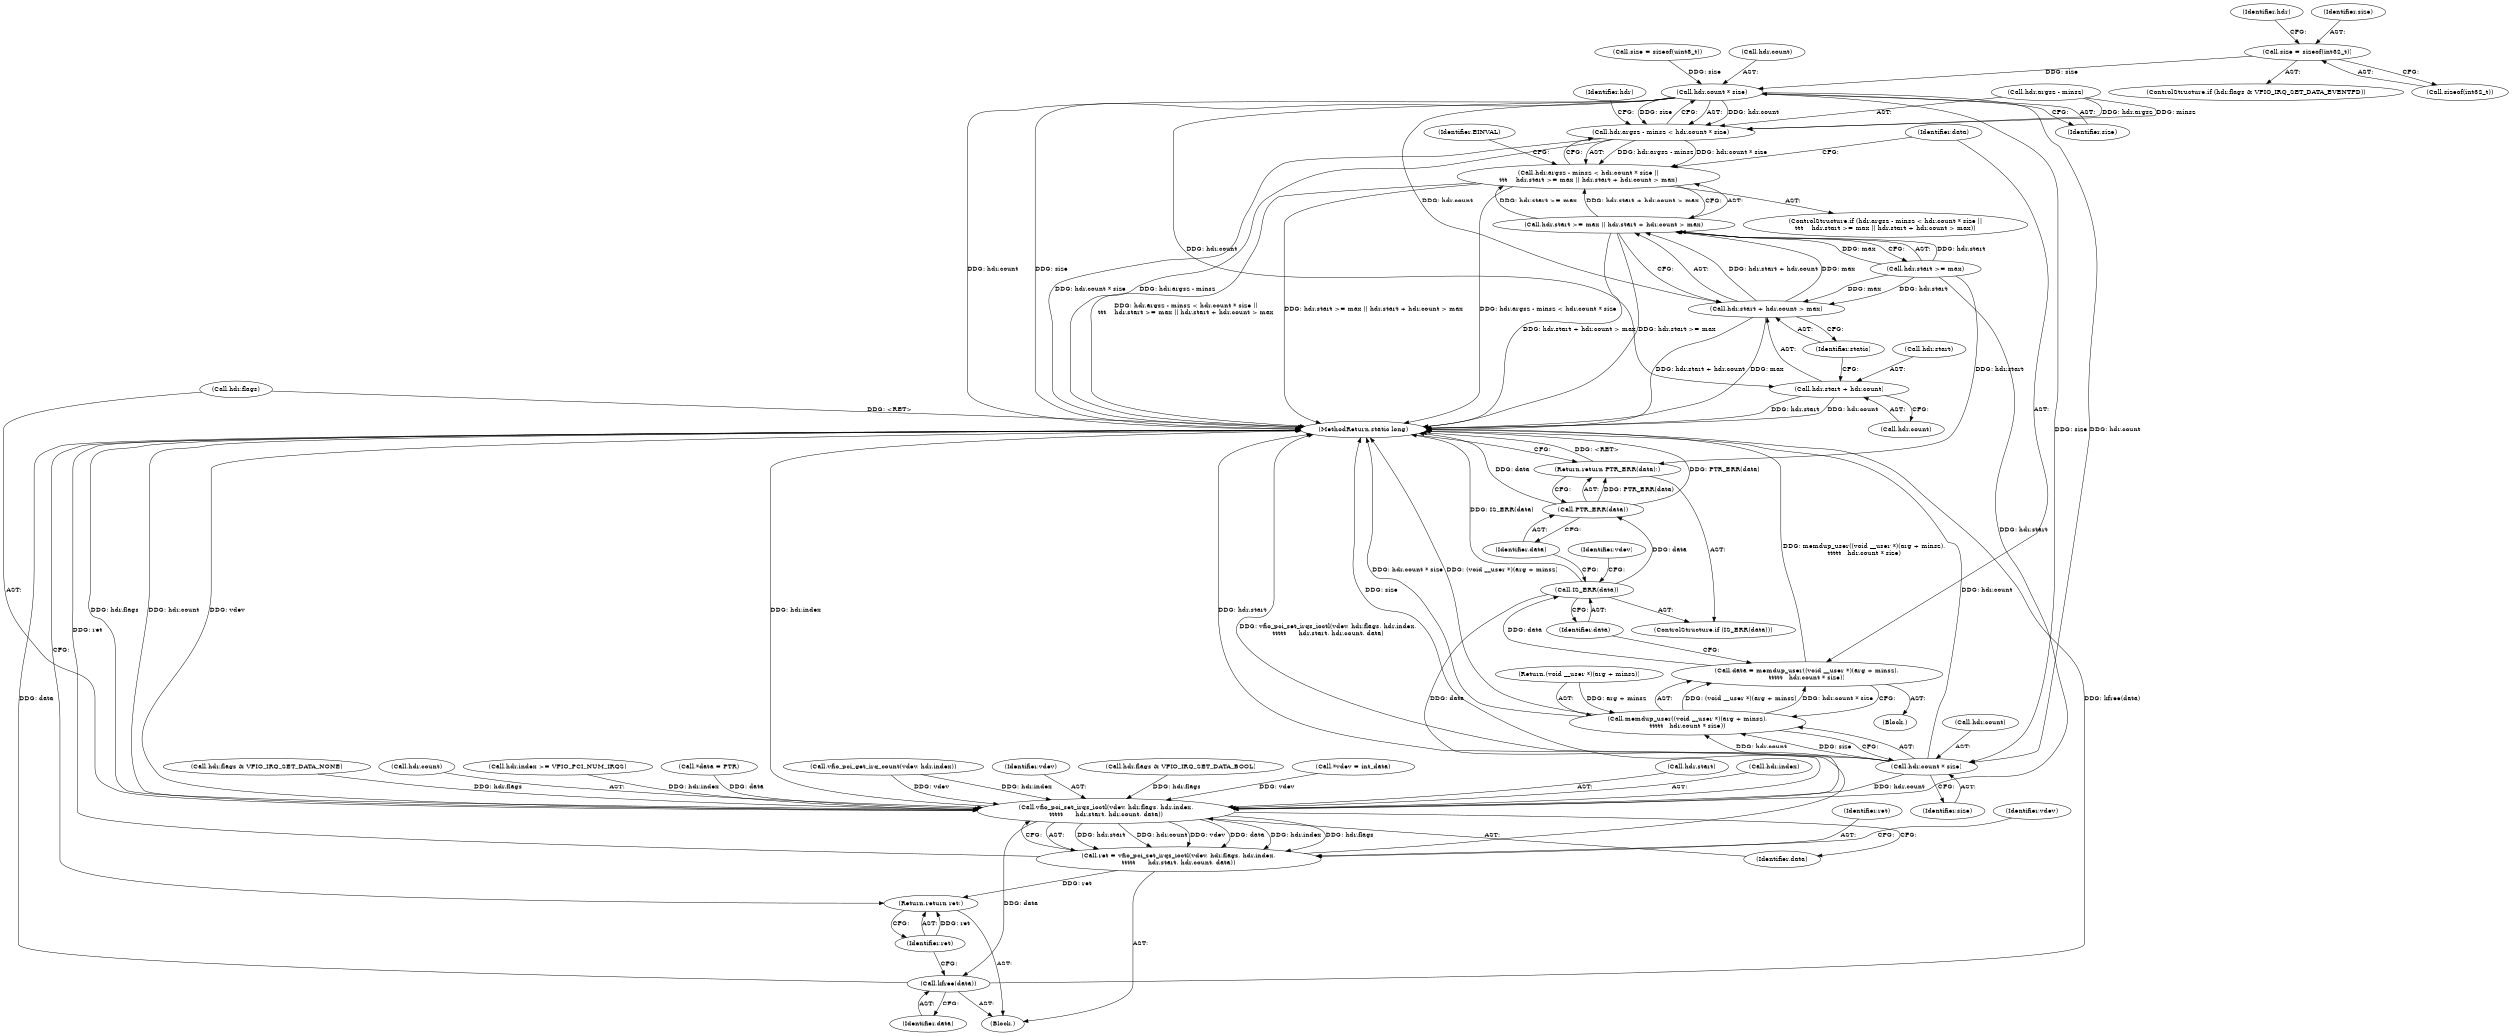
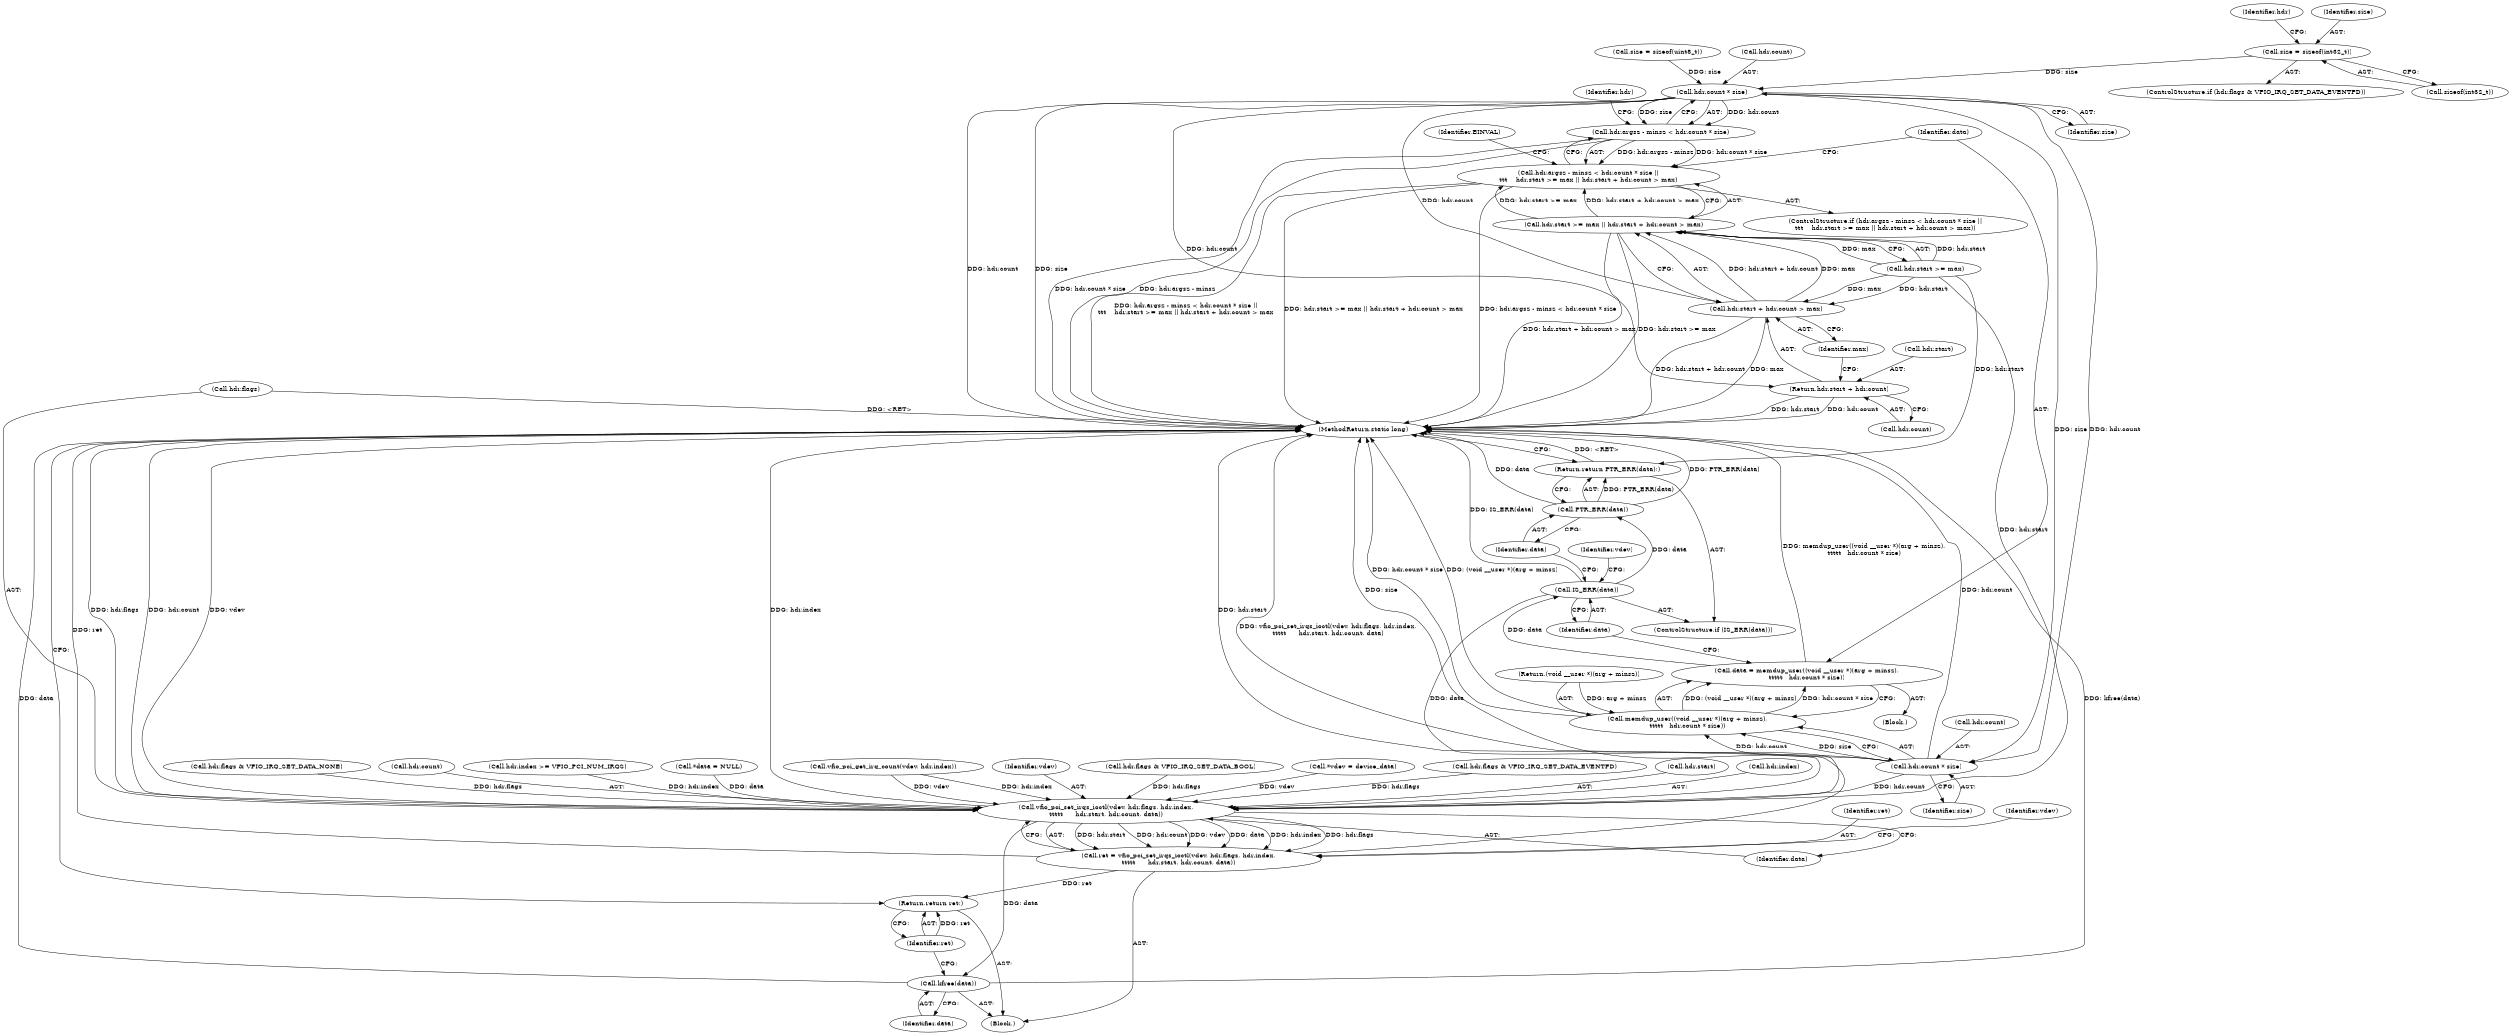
node "(Call,hdr.argsz - minsz)": removed
node "(Identifier,static)": label "(Identifier,static)" -> "(Identifier,max)"
node "(Call,hdr.start + hdr.count)": label "(Call,hdr.start + hdr.count)" -> "(Return,hdr.start + hdr.count)"
node "(Call,*data = PTR)": label "(Call,*data = PTR)" -> "(Call,*data = NULL)"
node "(Call,*vdev = int_data)": label "(Call,*vdev = int_data)" -> "(Call,*vdev = device_data)"
node "(Call,hdr.flags & VFIO_IRQ_SET_DATA_EVENTFD)": added
